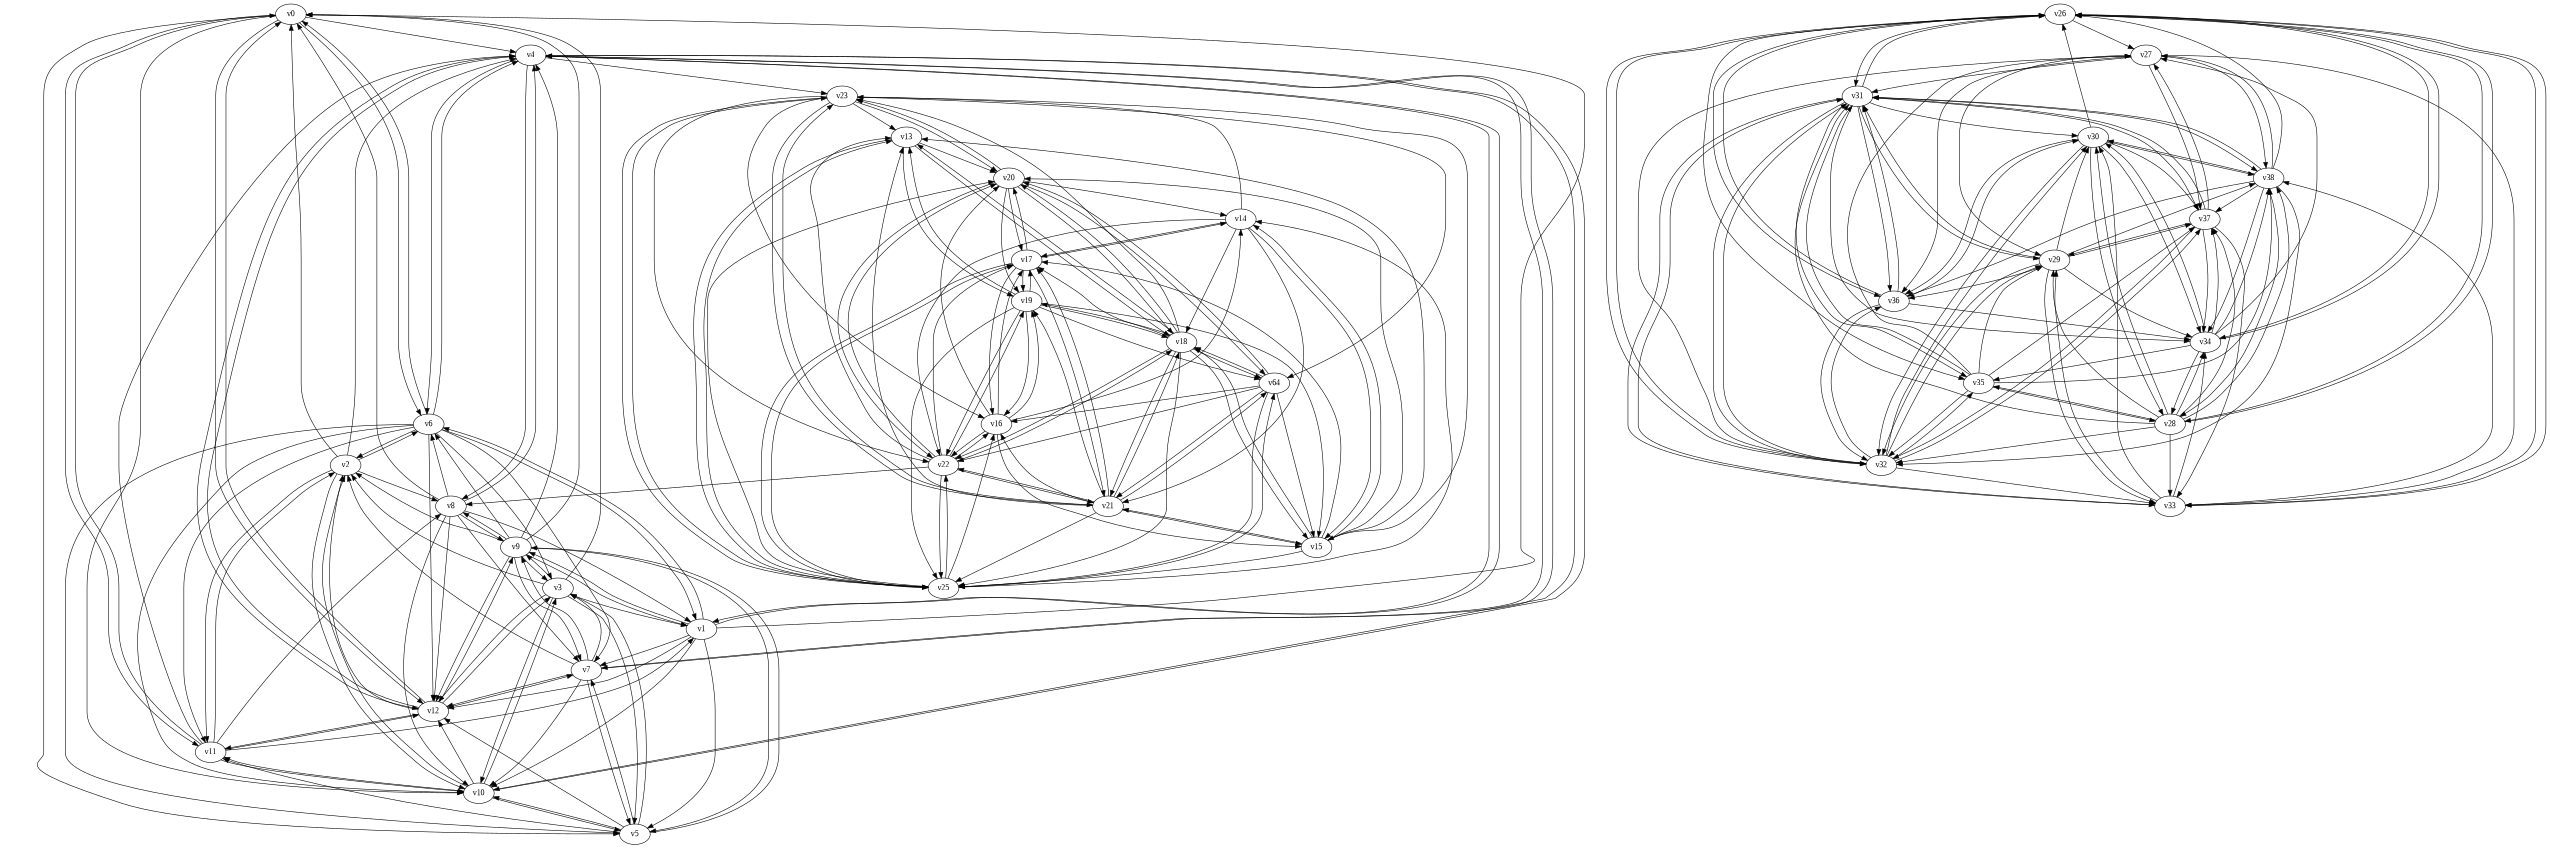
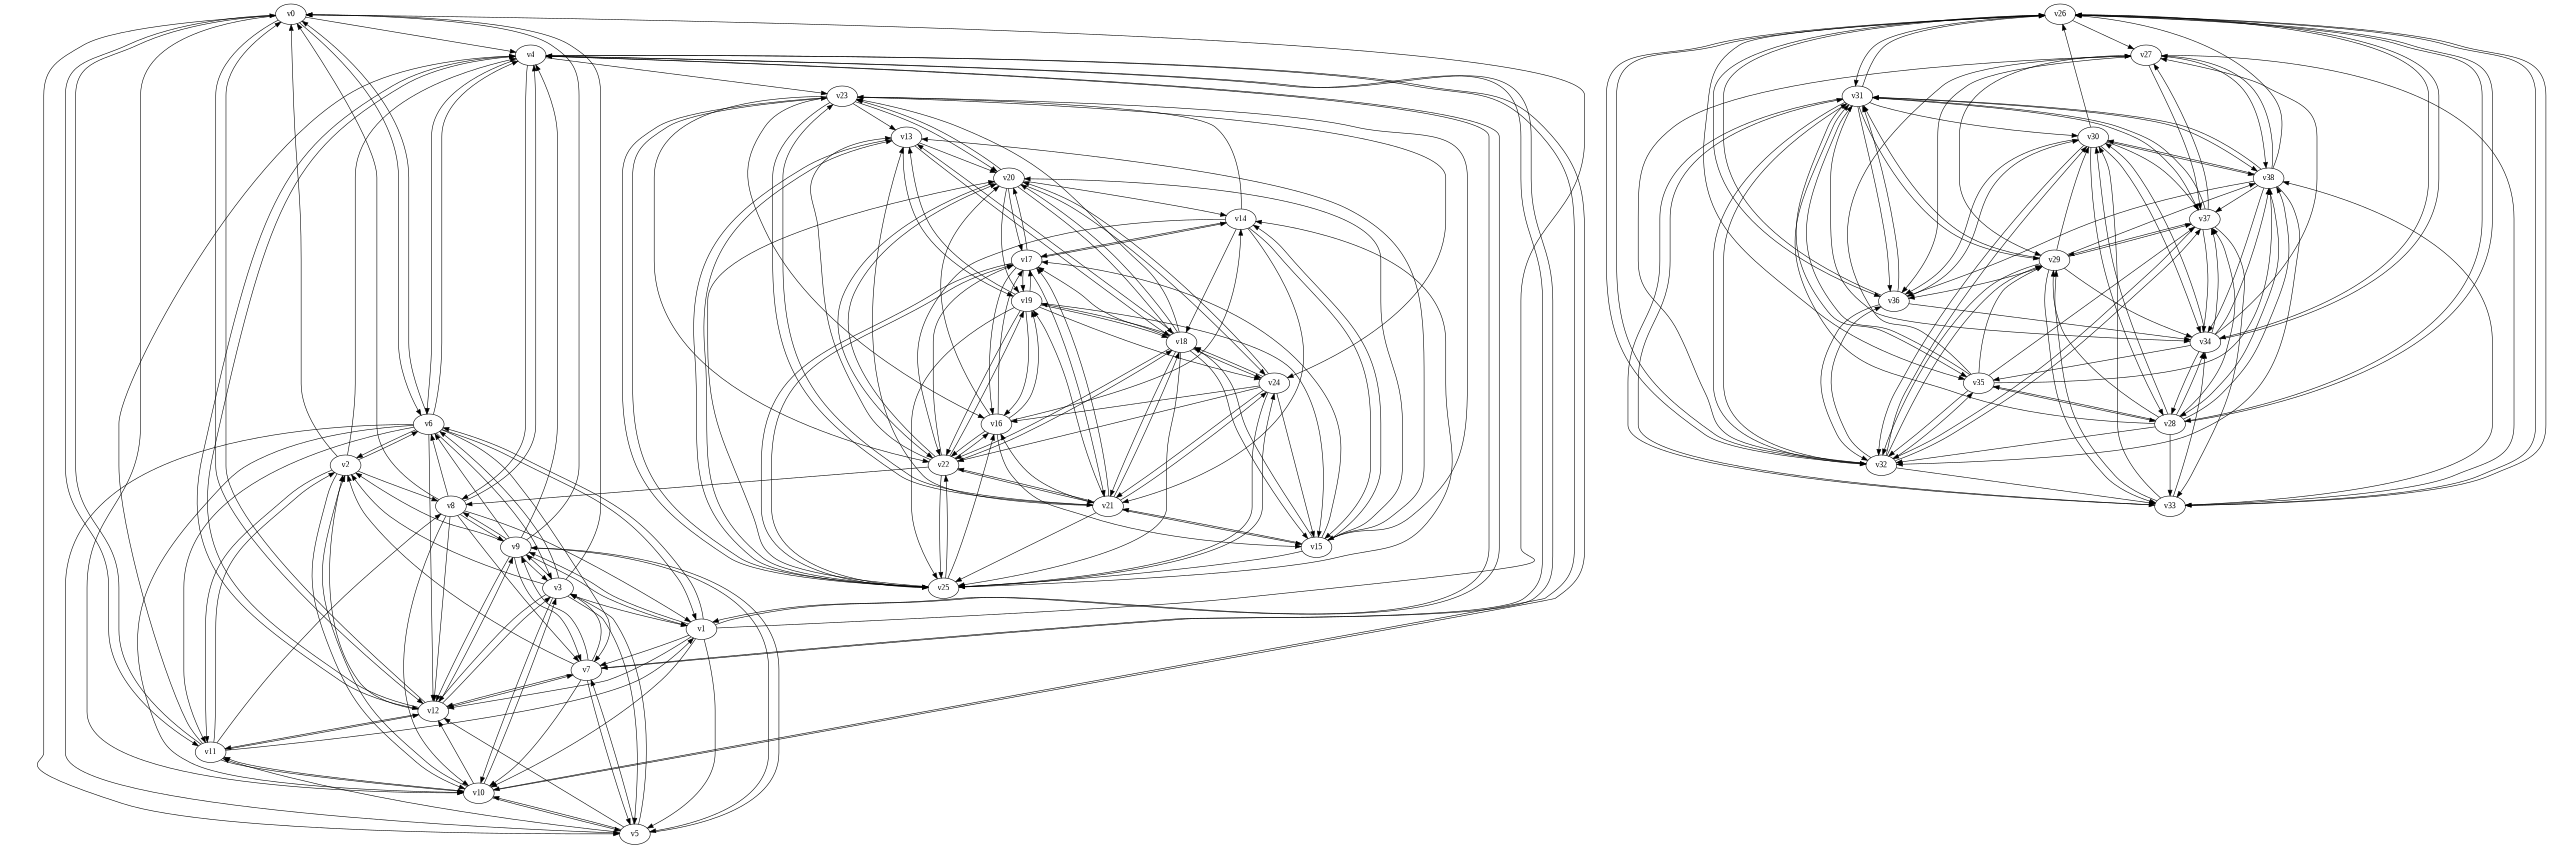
edge "v27" -> "v31": removed
node "v64": label "v64" -> "v24"
edge "v3" -> "v6": added
